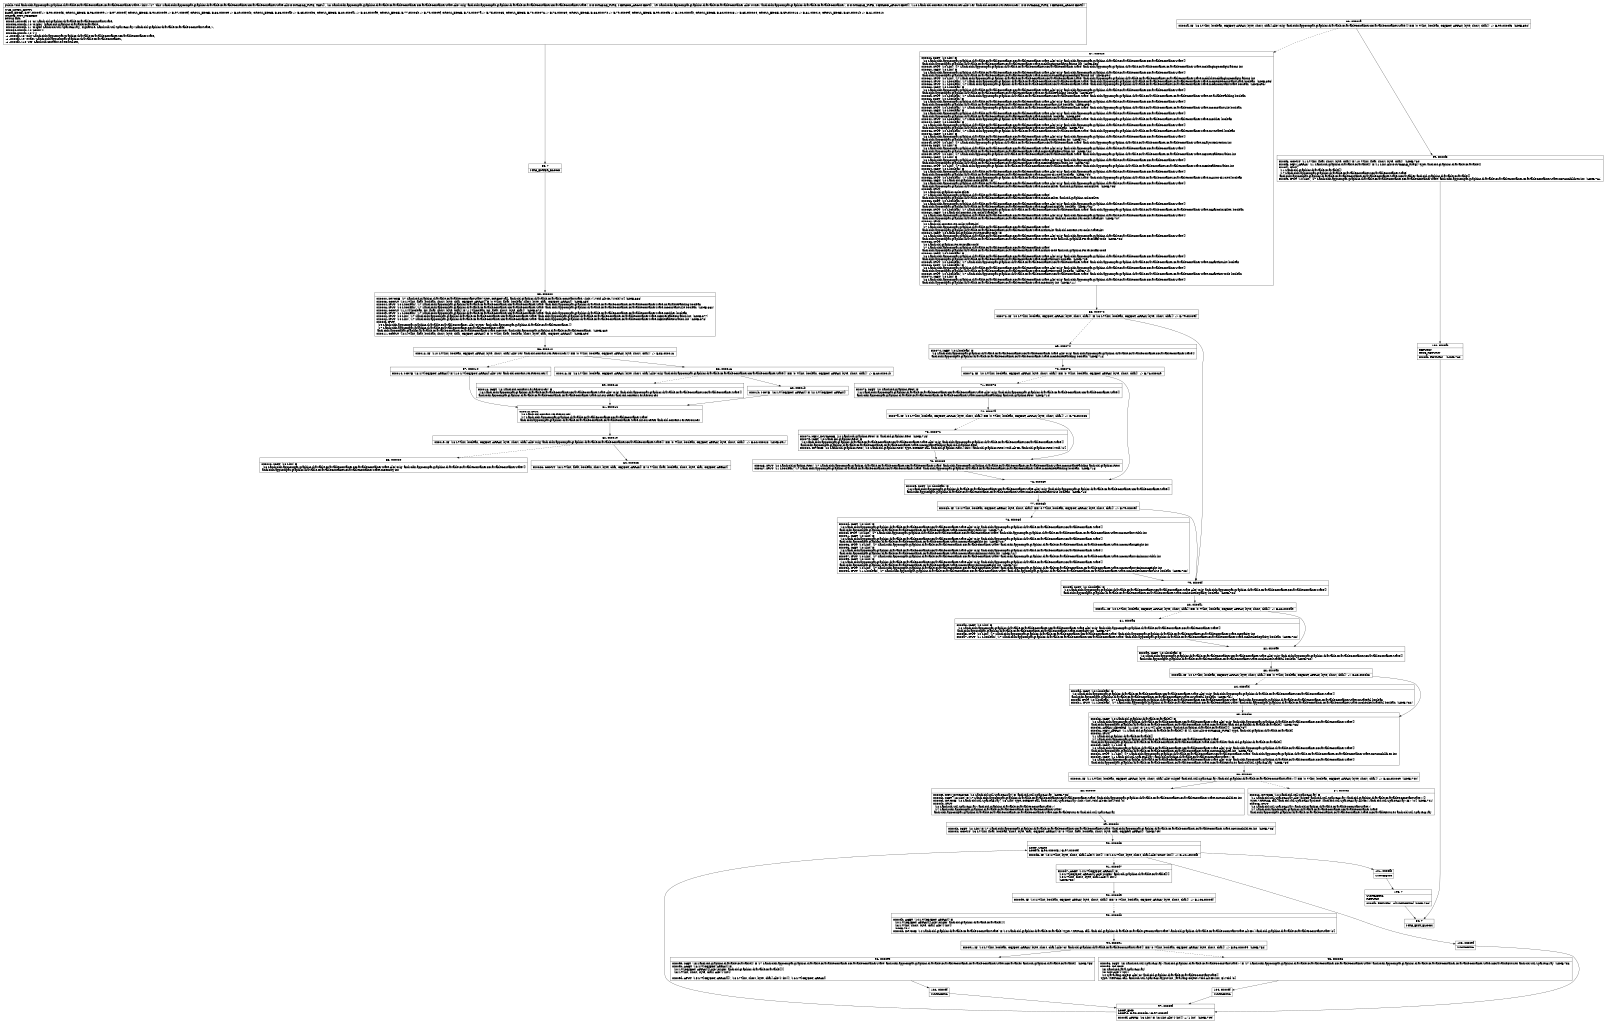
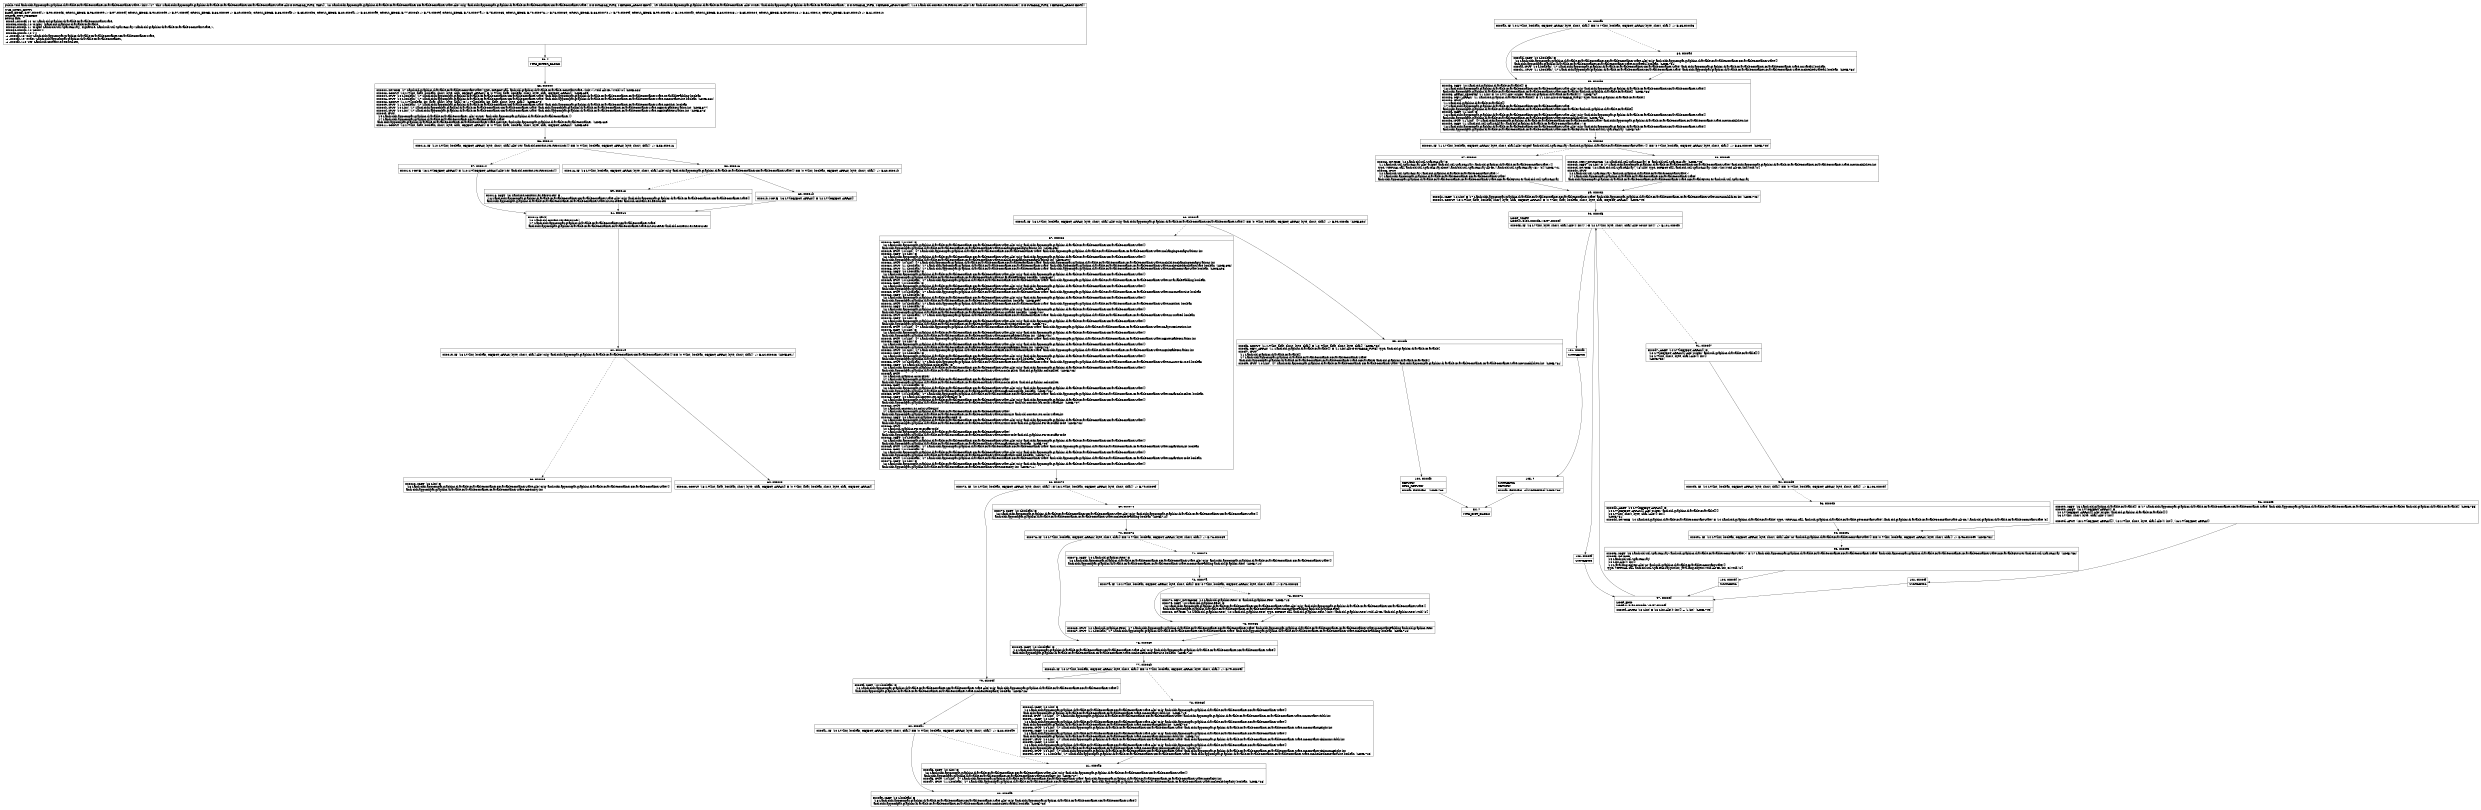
edge "87: 0x00c2" -> "89: 0x00d2": added
edge "78: 0x008d" -> "79: 0x009f": now "78: 0x008d" -> "81: 0x00a3"
edge "82: 0x00a9" -> "83: 0x00ab": removed
edge "94: 0x00e1" -> "96: 0x00e9": reversed
node "95: 0x00e3": text "(r5 I:android.java.SparseArray)" -> "(r5 I:android.util.SparseArray)"
